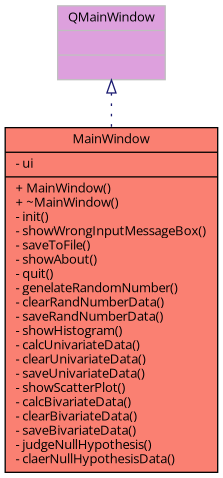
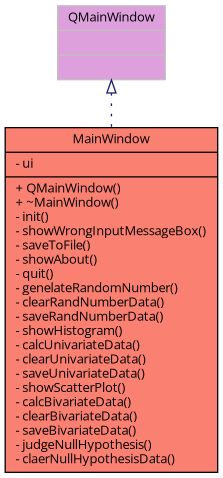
node "MainWindow": text "+ MainWindow()" -> "+ QMainWindow()"
